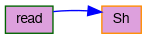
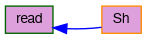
edge "read" -> "Sh": reversed
